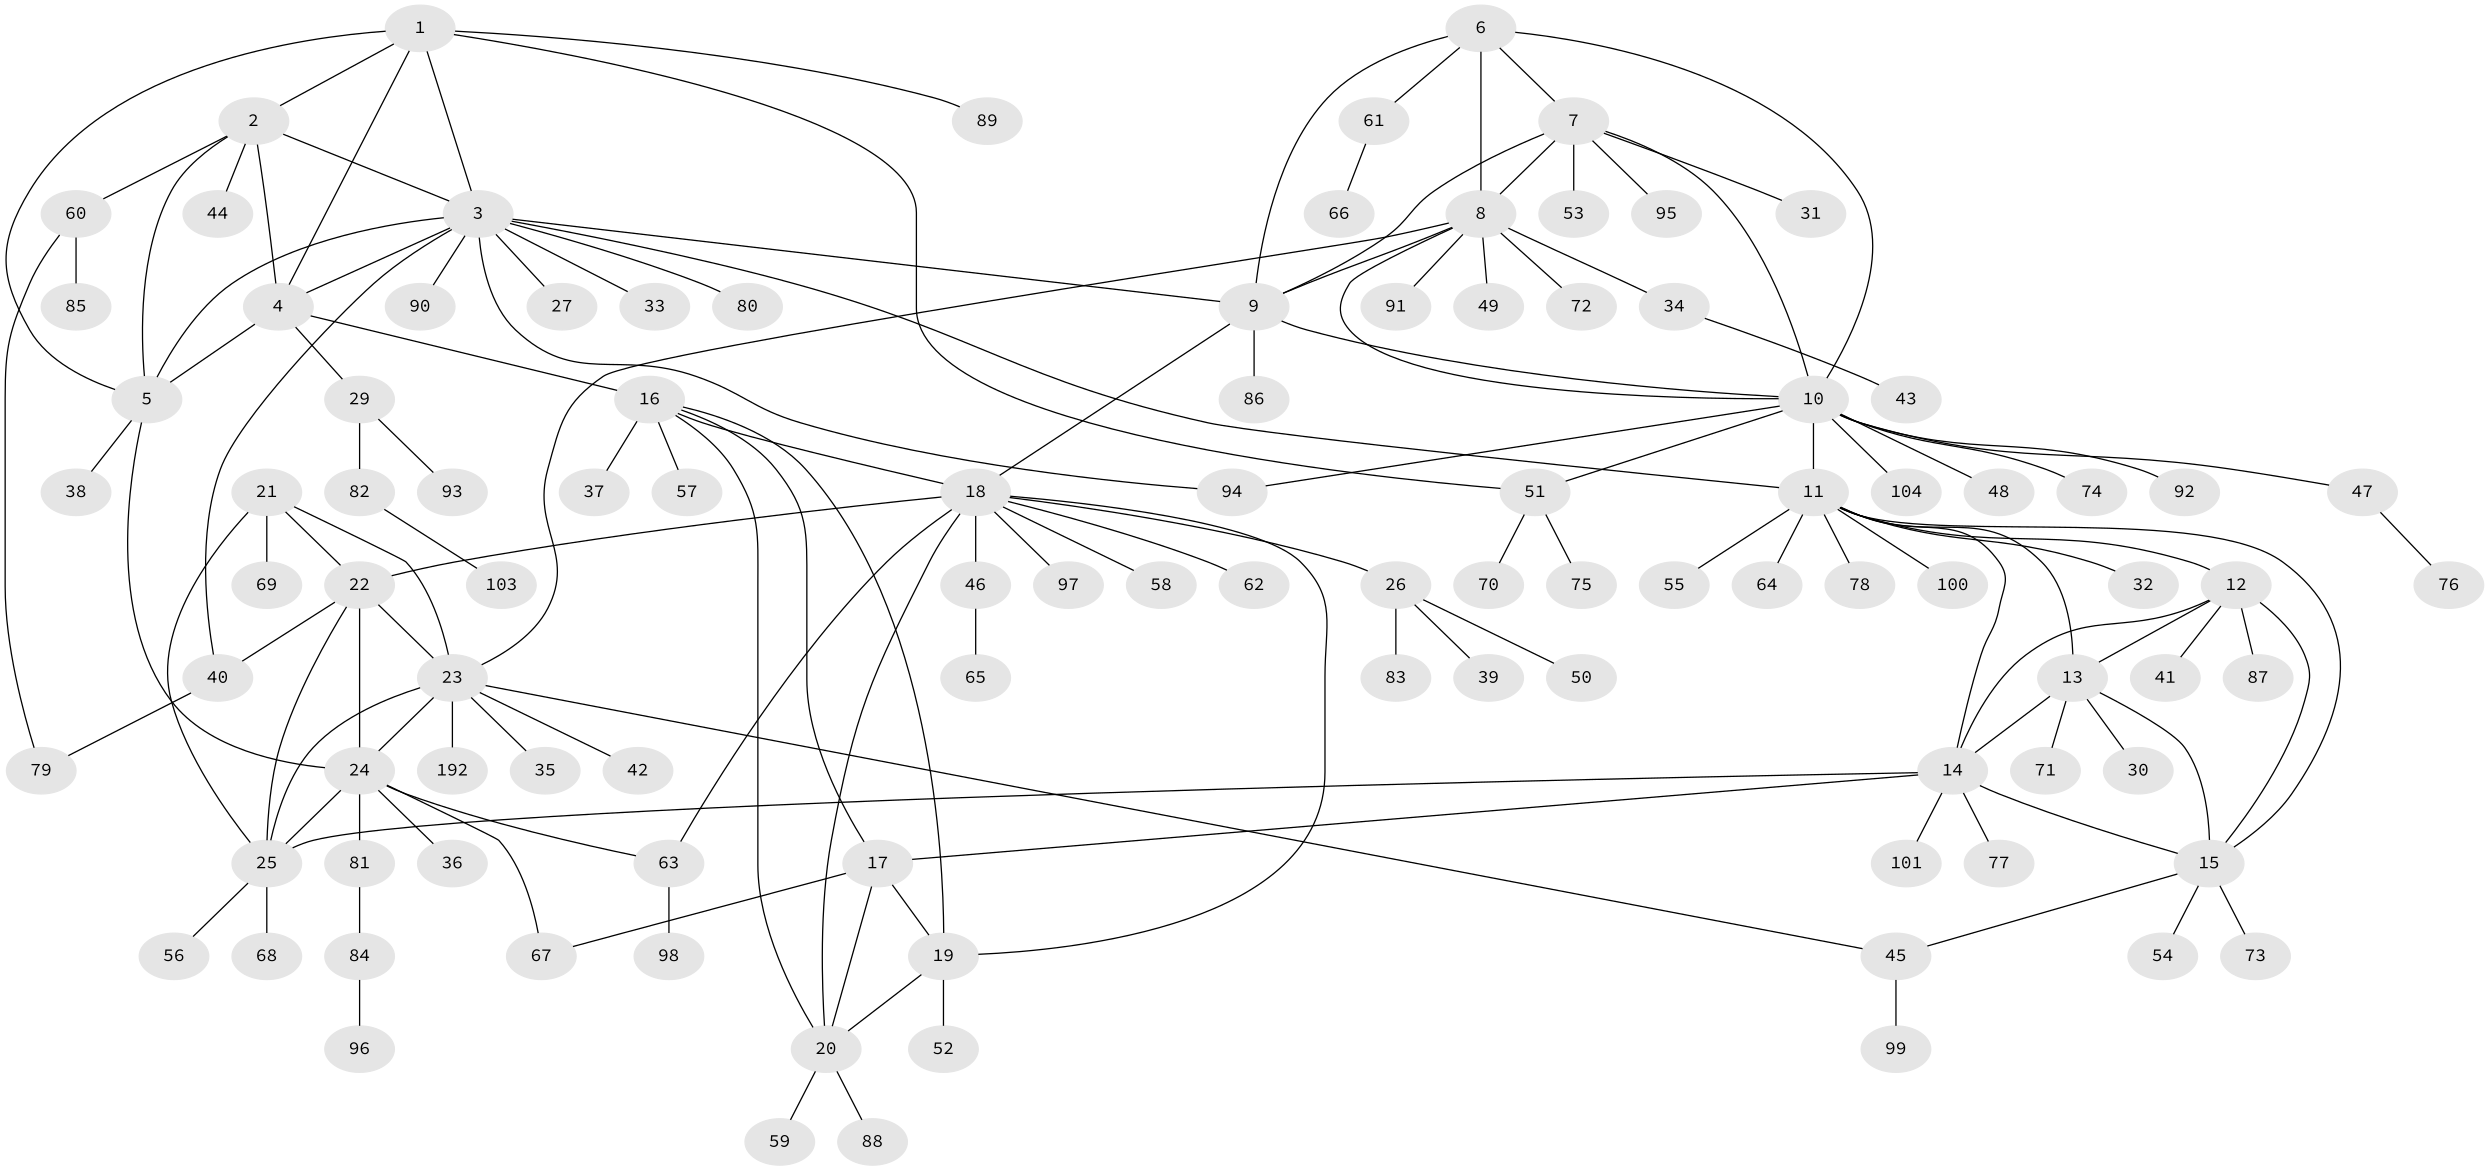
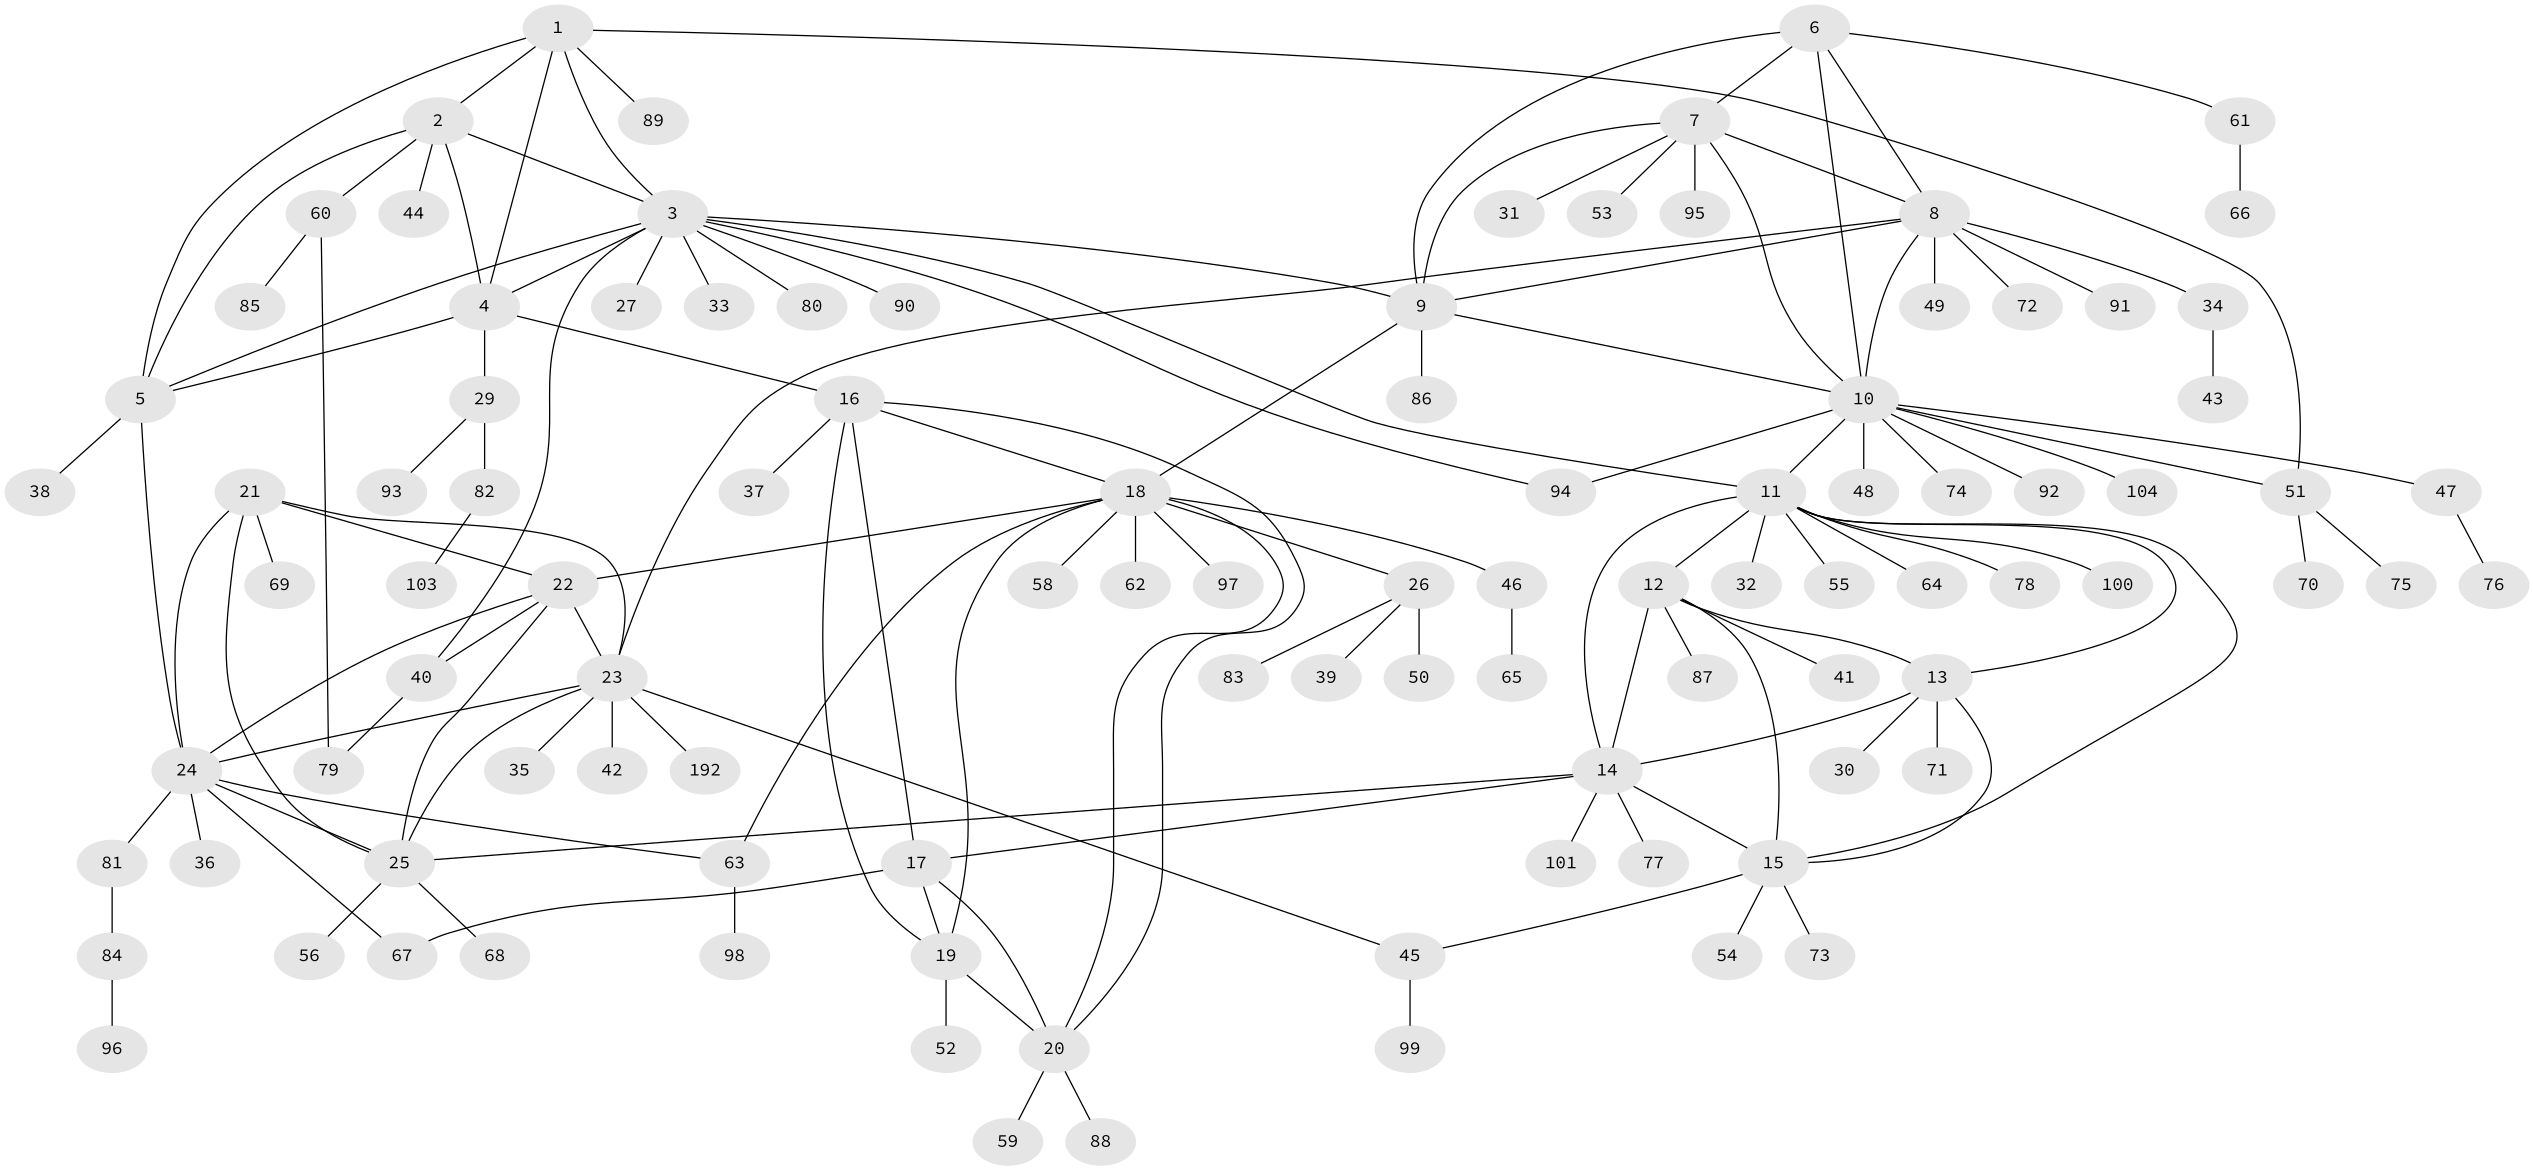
node "57": removed
edge "21" -- "24": added
